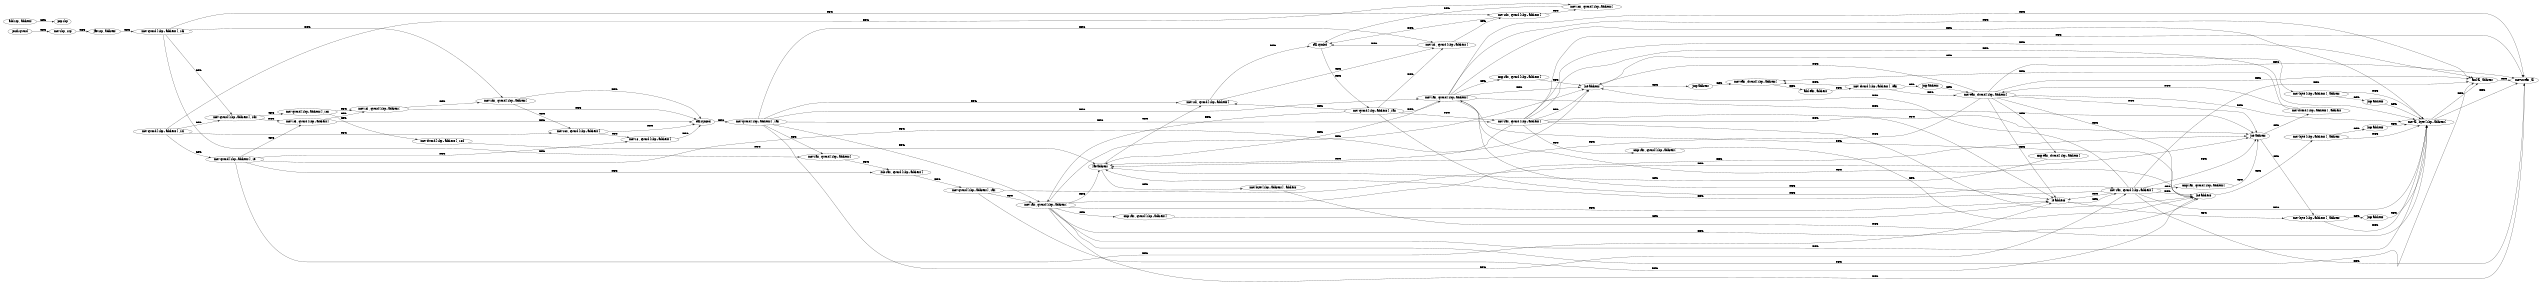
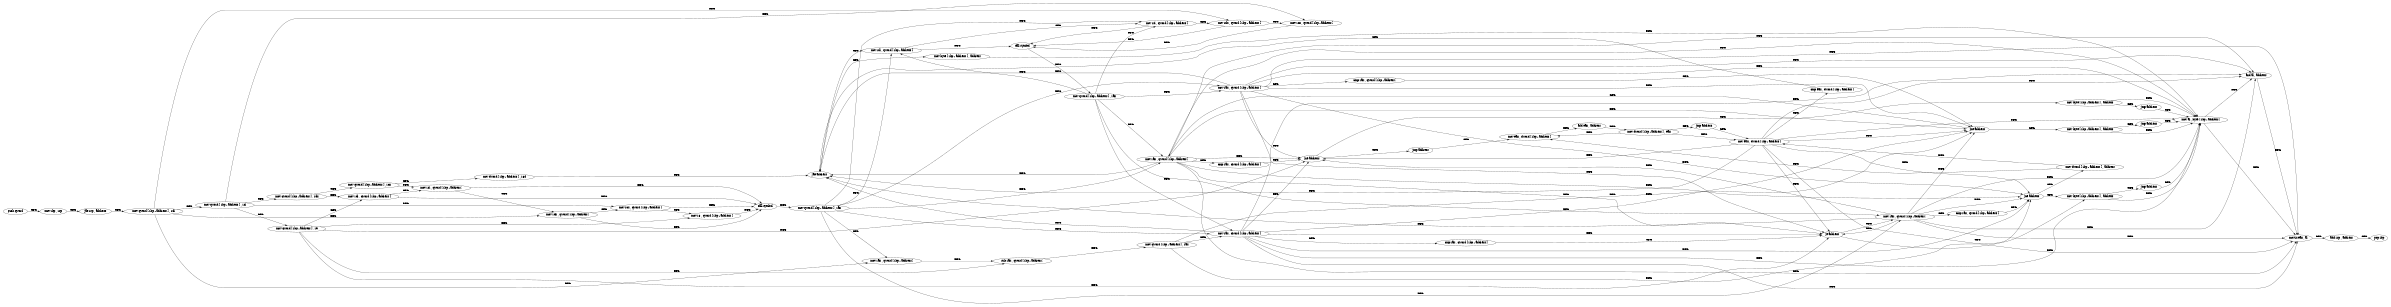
edge "mov qword [ rbp - address ] , rdi" -> "mov qword [ rbp - address ] , rdx": now "mov qword [ rbp - address ] , rdi" -> "mov qword [ rbp - address ] , rsi"
edge "movzx eax , al" -> "add rsp , address": added, label "CFG"
